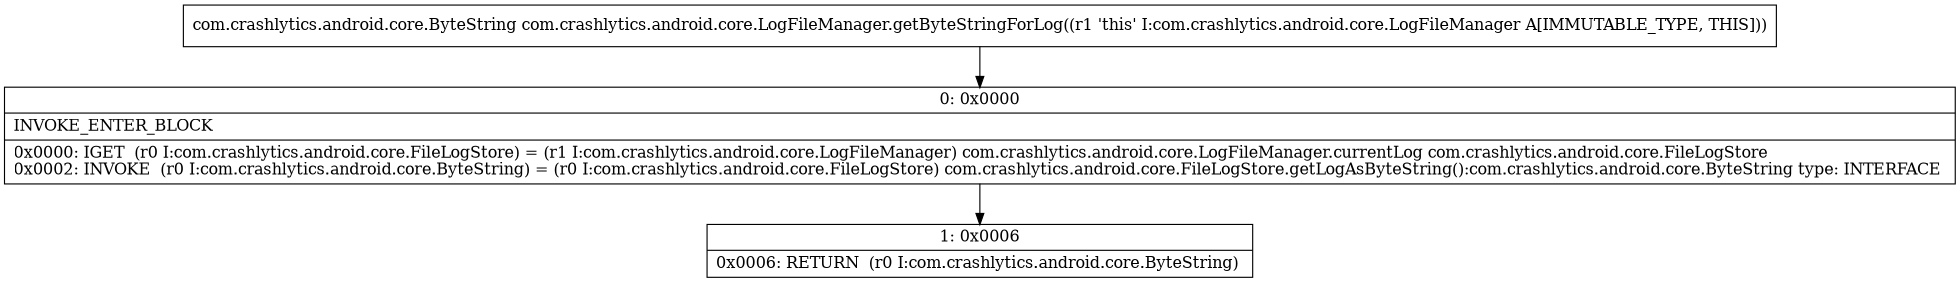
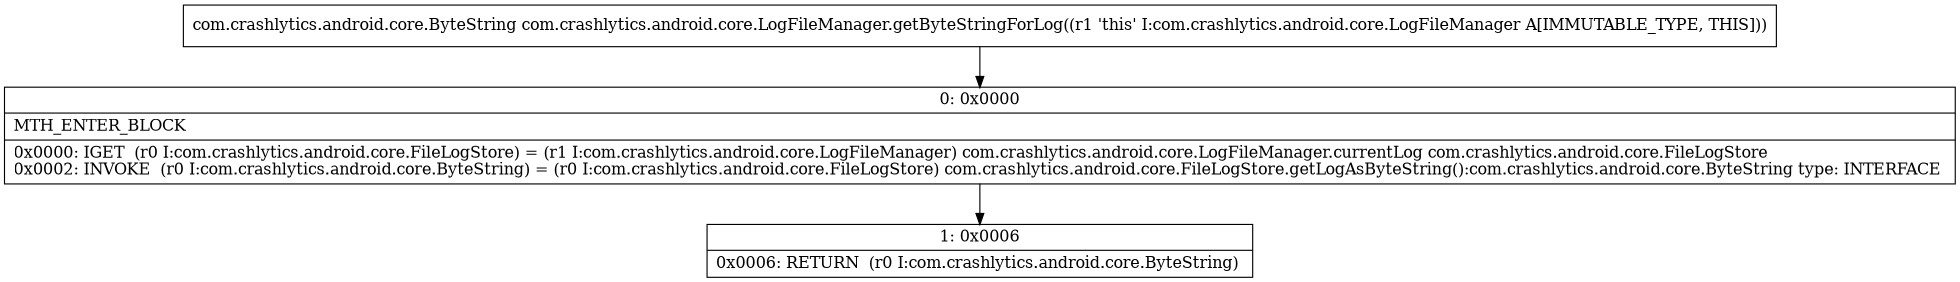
node "0: 0x0000": text "INVOKE_ENTER_BLOCK" -> "MTH_ENTER_BLOCK"
